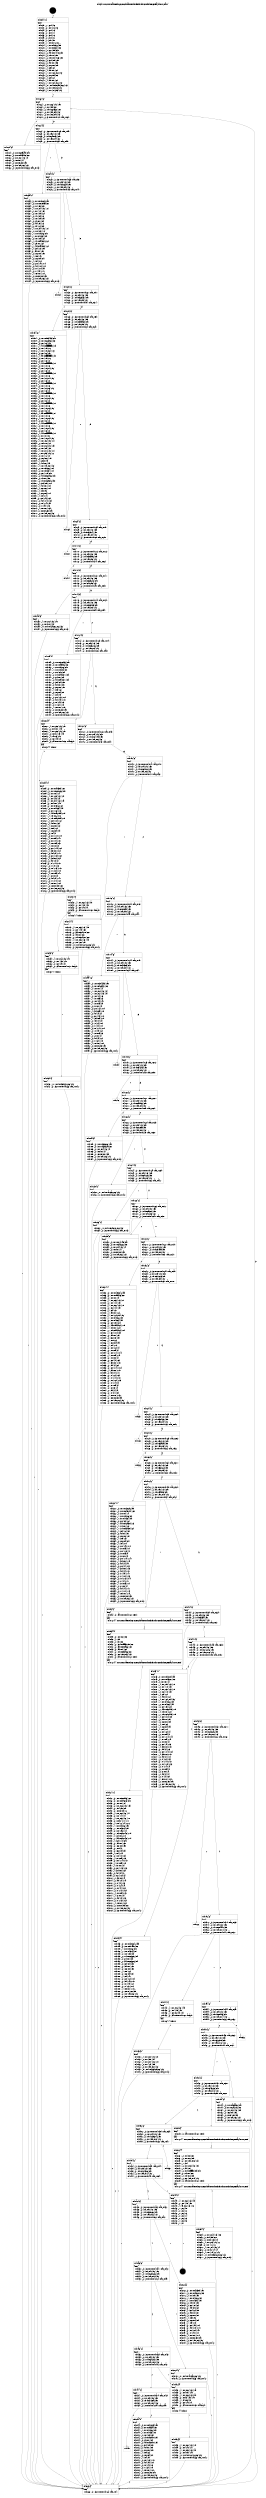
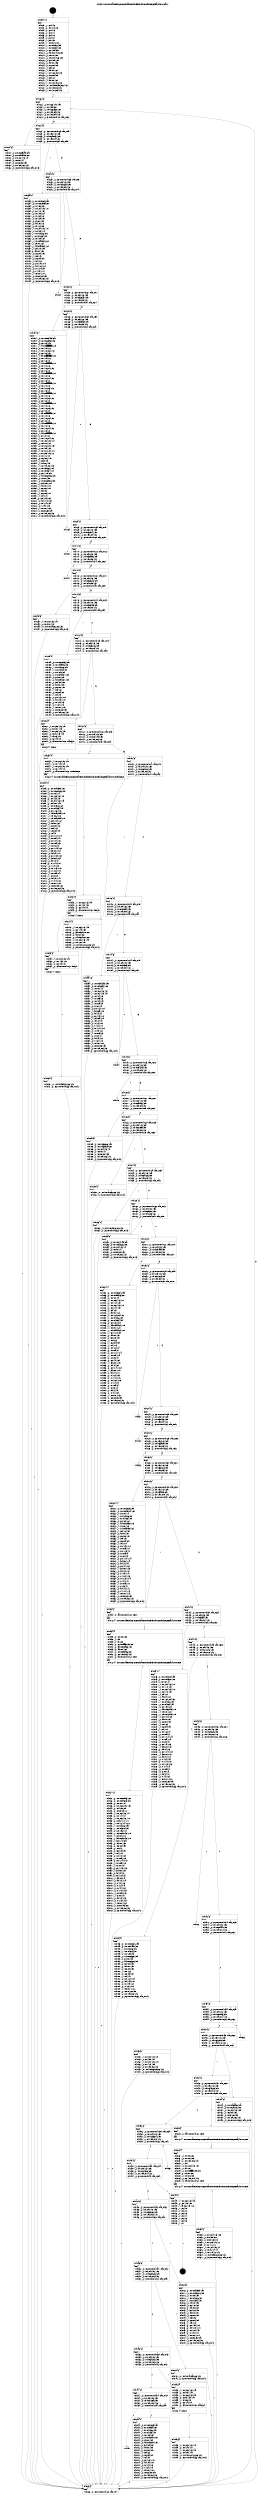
node "0x40243d [19]": added
edge "0x401940 [28]" -> "0x4021f5 [171]": now "0x401940 [28]" -> "0x40195c [28]"
node "0x401d4c [16]": removed
edge "0x401978 [28]" -> "0x402633 [5]": now "0x401f81 [178]" -> "0x402633 [5]"
